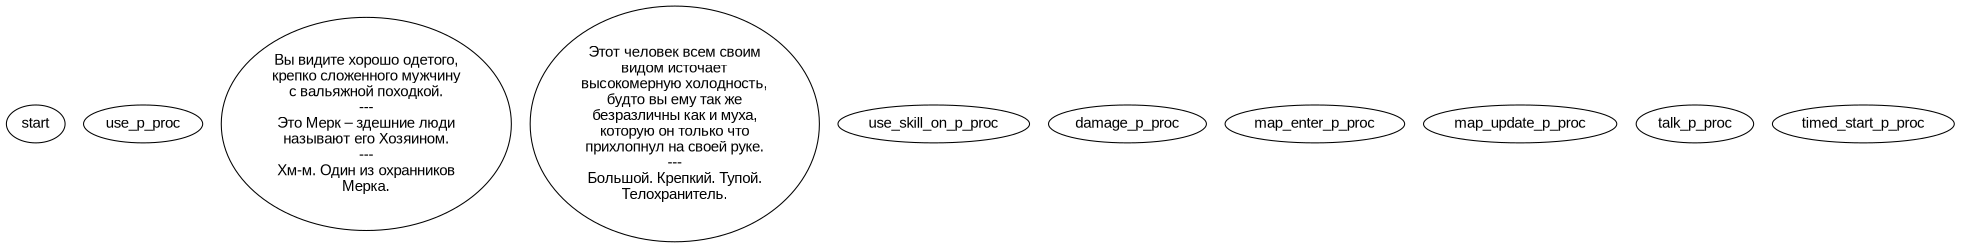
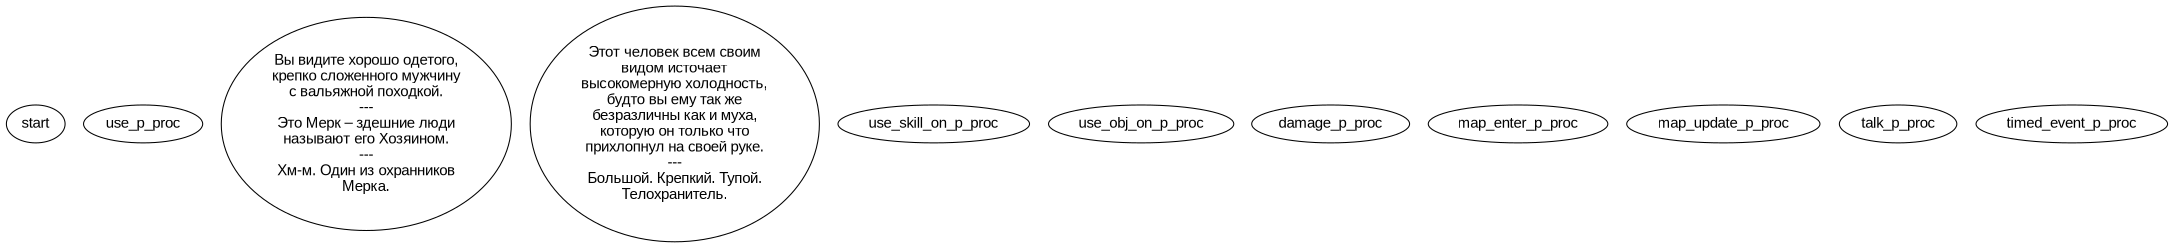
node "use_obj_on_p_proc": added
node "timed_start_p_proc": label "timed_start_p_proc" -> "timed_event_p_proc"
